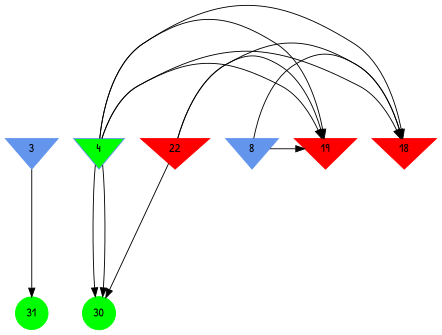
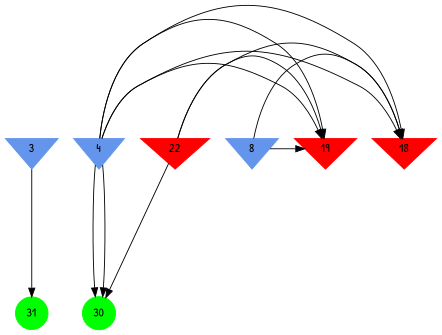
node "4": fillcolor green -> cornflowerblue
